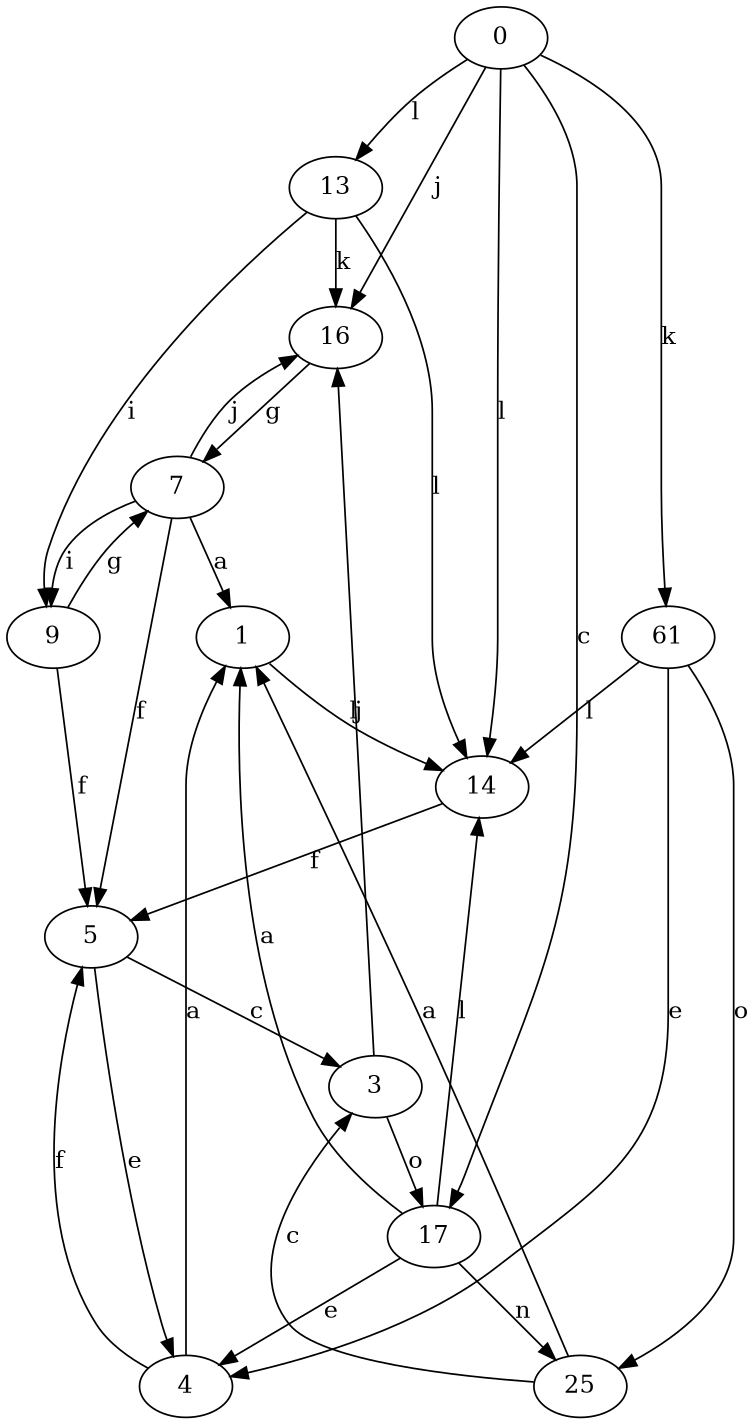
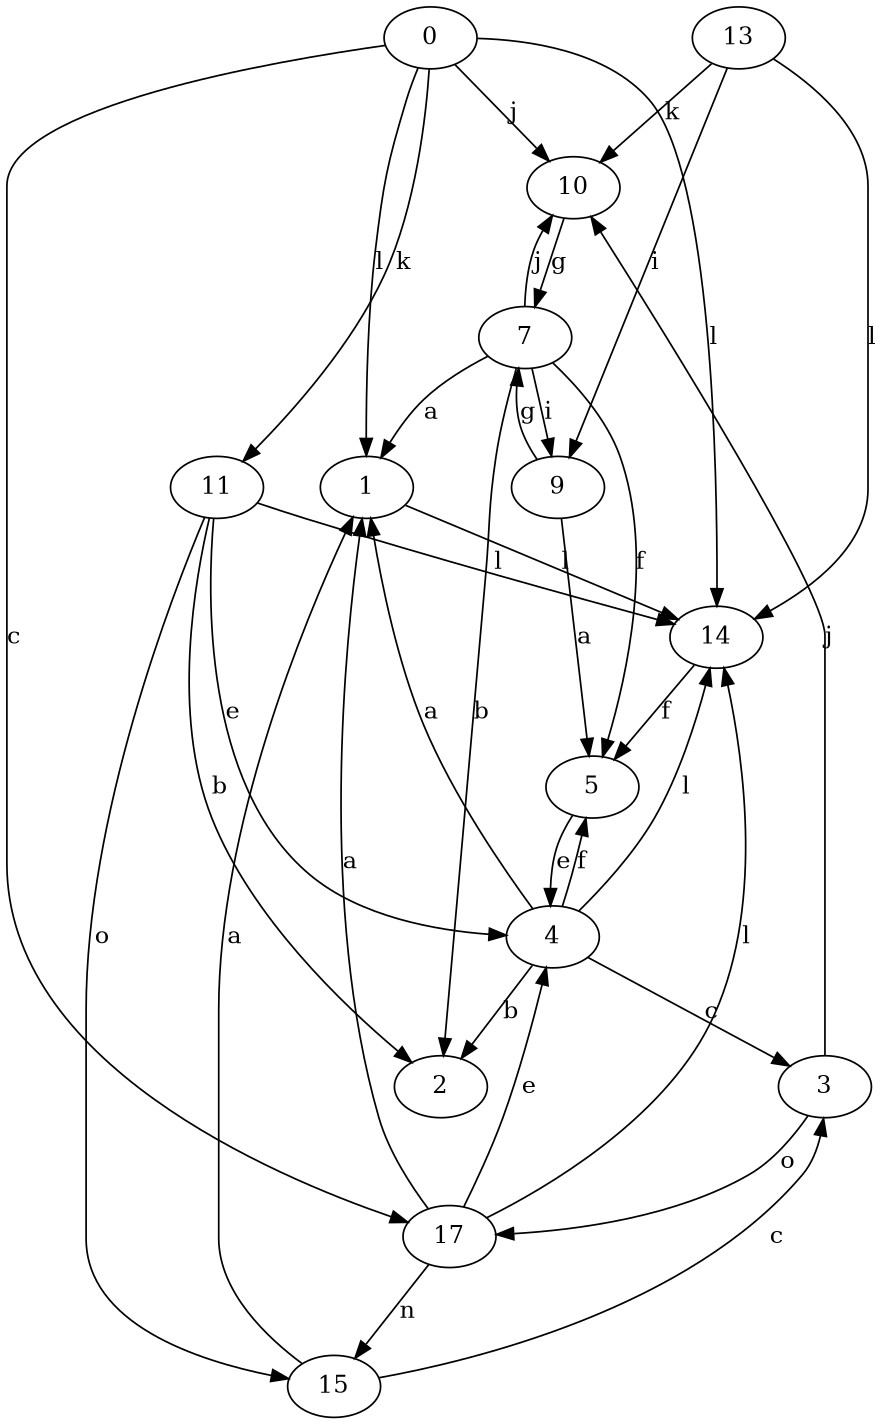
edge "0" -> "13": now "0" -> "1"
node "16": label "16" -> "10"
node "61": label "61" -> "11"
edge "9" -> "5": label "f" -> "a"
edge "4" -> "14": added, label "l"
edge "5" -> "3": now "4" -> "3"
node "2": added
node "25": label "25" -> "15"
